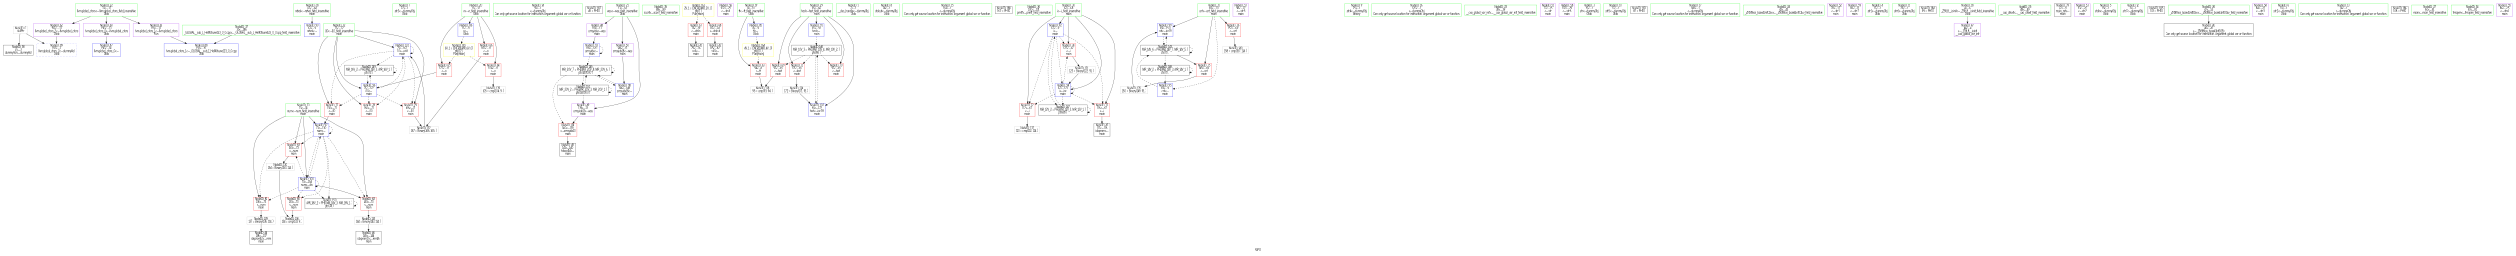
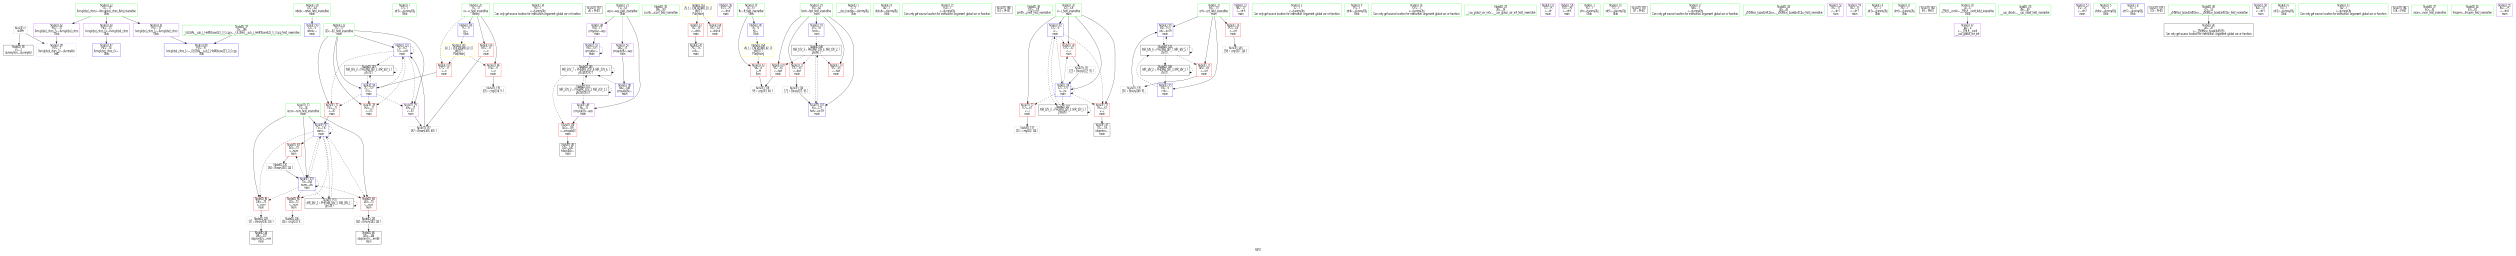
node "NodeID: 2": added
node "NodeID: 39": removed
node "NodeID: 12": color green -> blue
node "NodeID: 20": text "Glob" -> "Binary"
node "NodeID: 9": text "Binary" -> "Glob"
edge "NodeID: 21" -> "NodeID: 50": style solid -> dashed
node "NodeID: 61": text "Fun" -> "Glob"
edge "NodeID: 20" -> "NodeID: 65": style solid -> dashed
node "NodeID: 42": removed
node "NodeID: 89": text "Glob" -> "InitD"
edge "NodeID: 143" -> "NodeID: 75": style solid -> dashed
edge "NodeID: 31" -> "NodeID: 95": style dashed -> solid
edge "NodeID: 92" -> "NodeID: 72": removed
node "NodeID: 63": text "main" -> "llvm"
edge "NodeID: 145" -> "NodeID: 98": removed
node "NodeID: 79": color red -> purple
edge "NodeID: 33" -> "NodeID: 83": removed
edge "NodeID: 150" -> "NodeID: 97": added
edge "NodeID: 100" -> "NodeID: 82": style solid -> dashed
edge "NodeID: 130" -> "NodeID: 136": now "NodeID: 130" -> "NodeID: 100"
